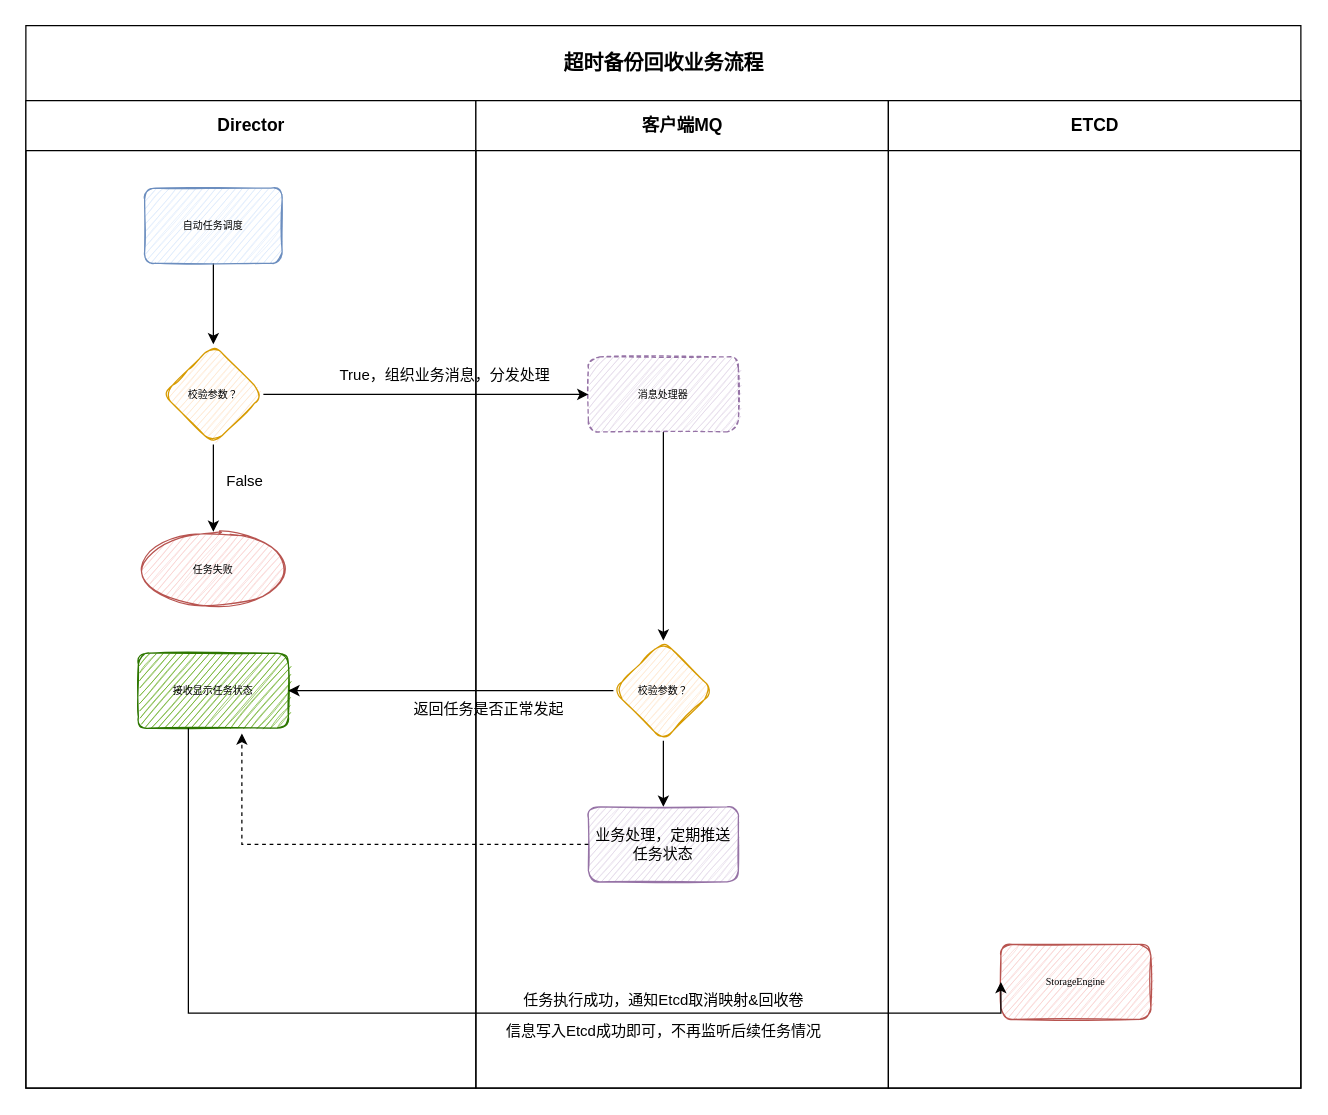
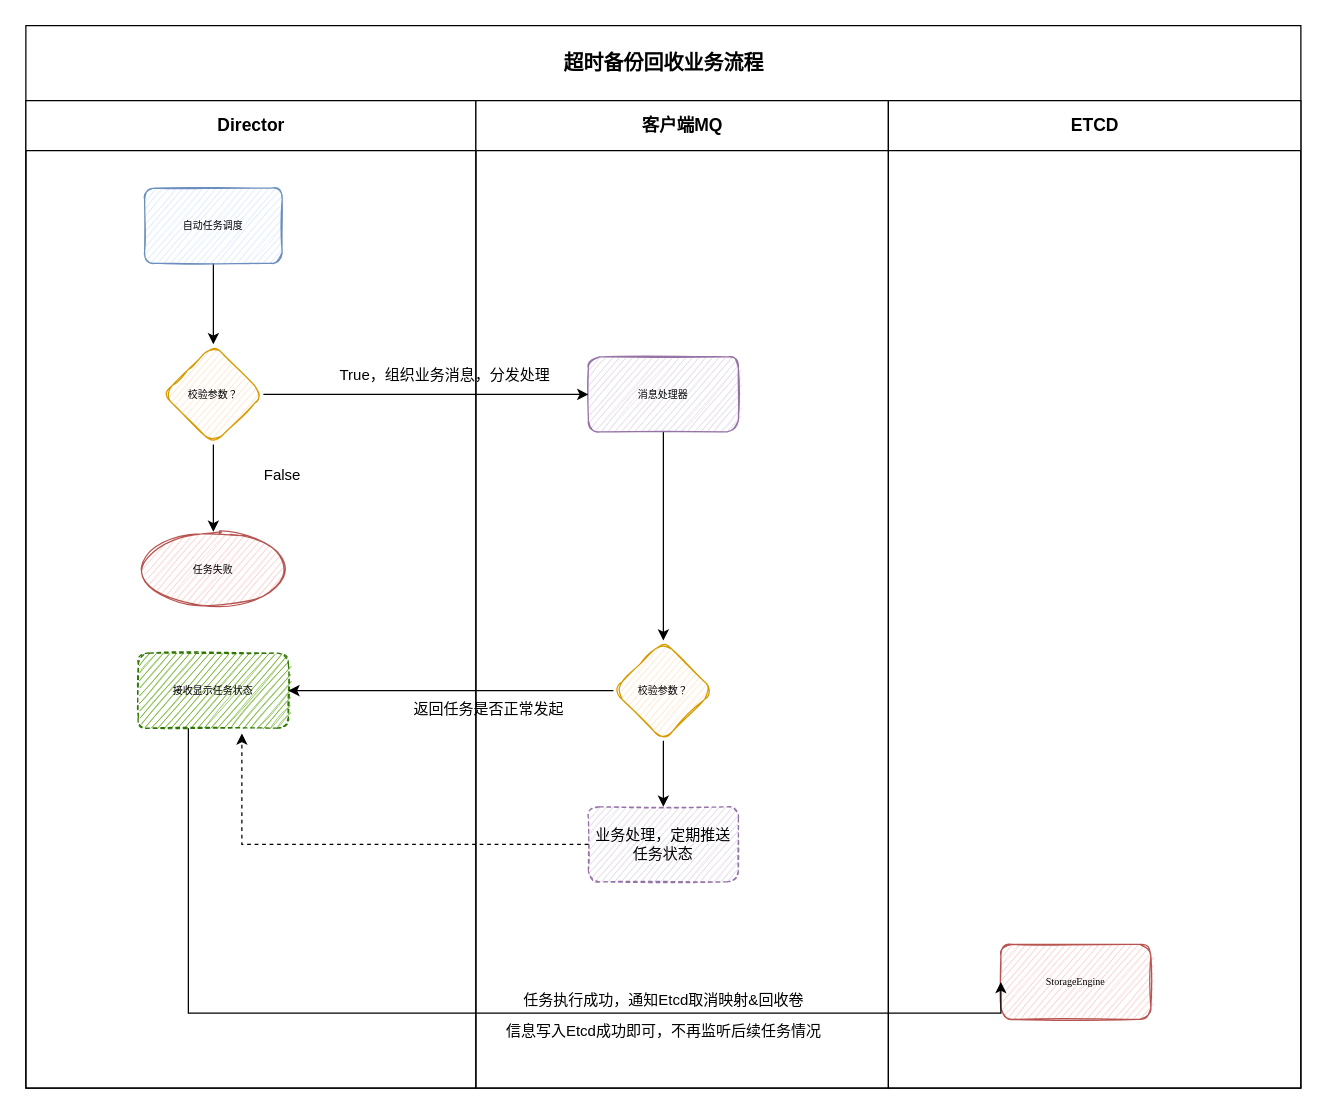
node "消息处理器": style dashed -> solid
node "False": moved (244, 482) -> (282, 476)
node "接收显示任务状态": style solid -> dashed
node "业务处理，定期推送任务状态": style solid -> dashed
